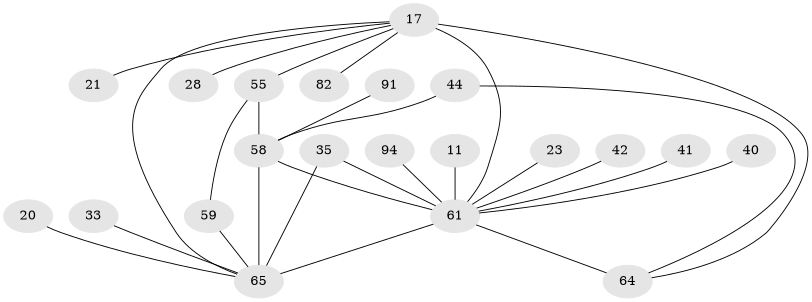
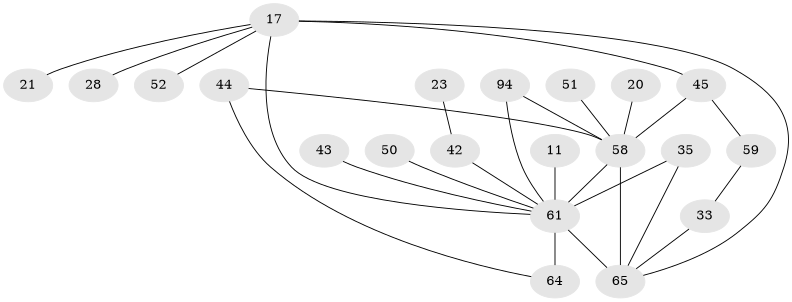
node "55": label "55" -> "45"
node "82": label "82" -> "52"
node "91": label "91" -> "51"
edge "17" -- "64": removed
edge "94" -- "58": added
node "41": label "41" -> "43"
node "40": label "40" -> "50"
edge "23" -- "61": now "23" -- "42"
edge "59" -- "65": now "59" -- "33"
edge "20" -- "65": now "20" -- "58"
